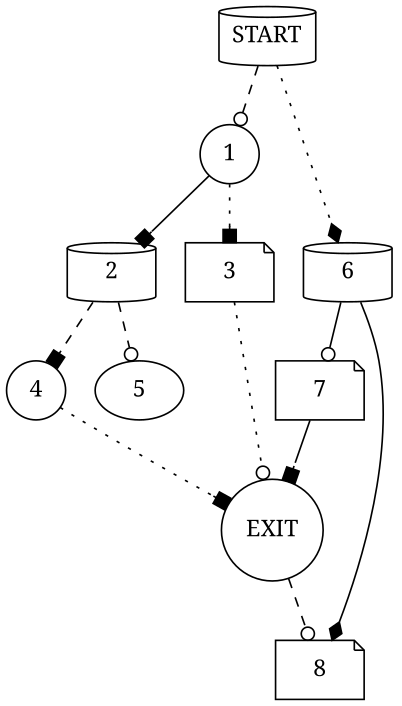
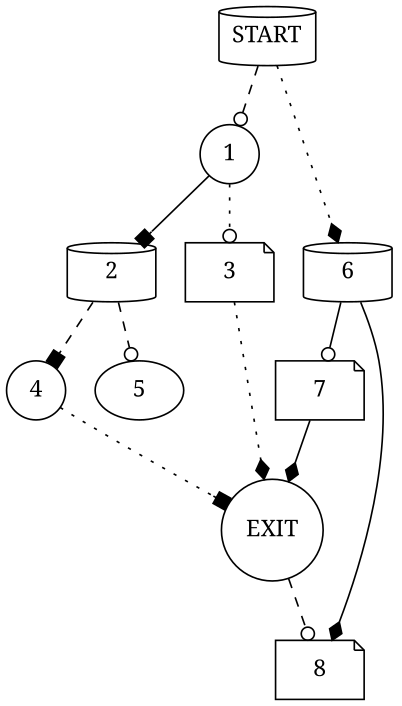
edge "1" -> "3": arrowhead box -> odot
edge "3" -> "EXIT": arrowhead odot -> diamond
edge "7" -> "EXIT": arrowhead box -> diamond
